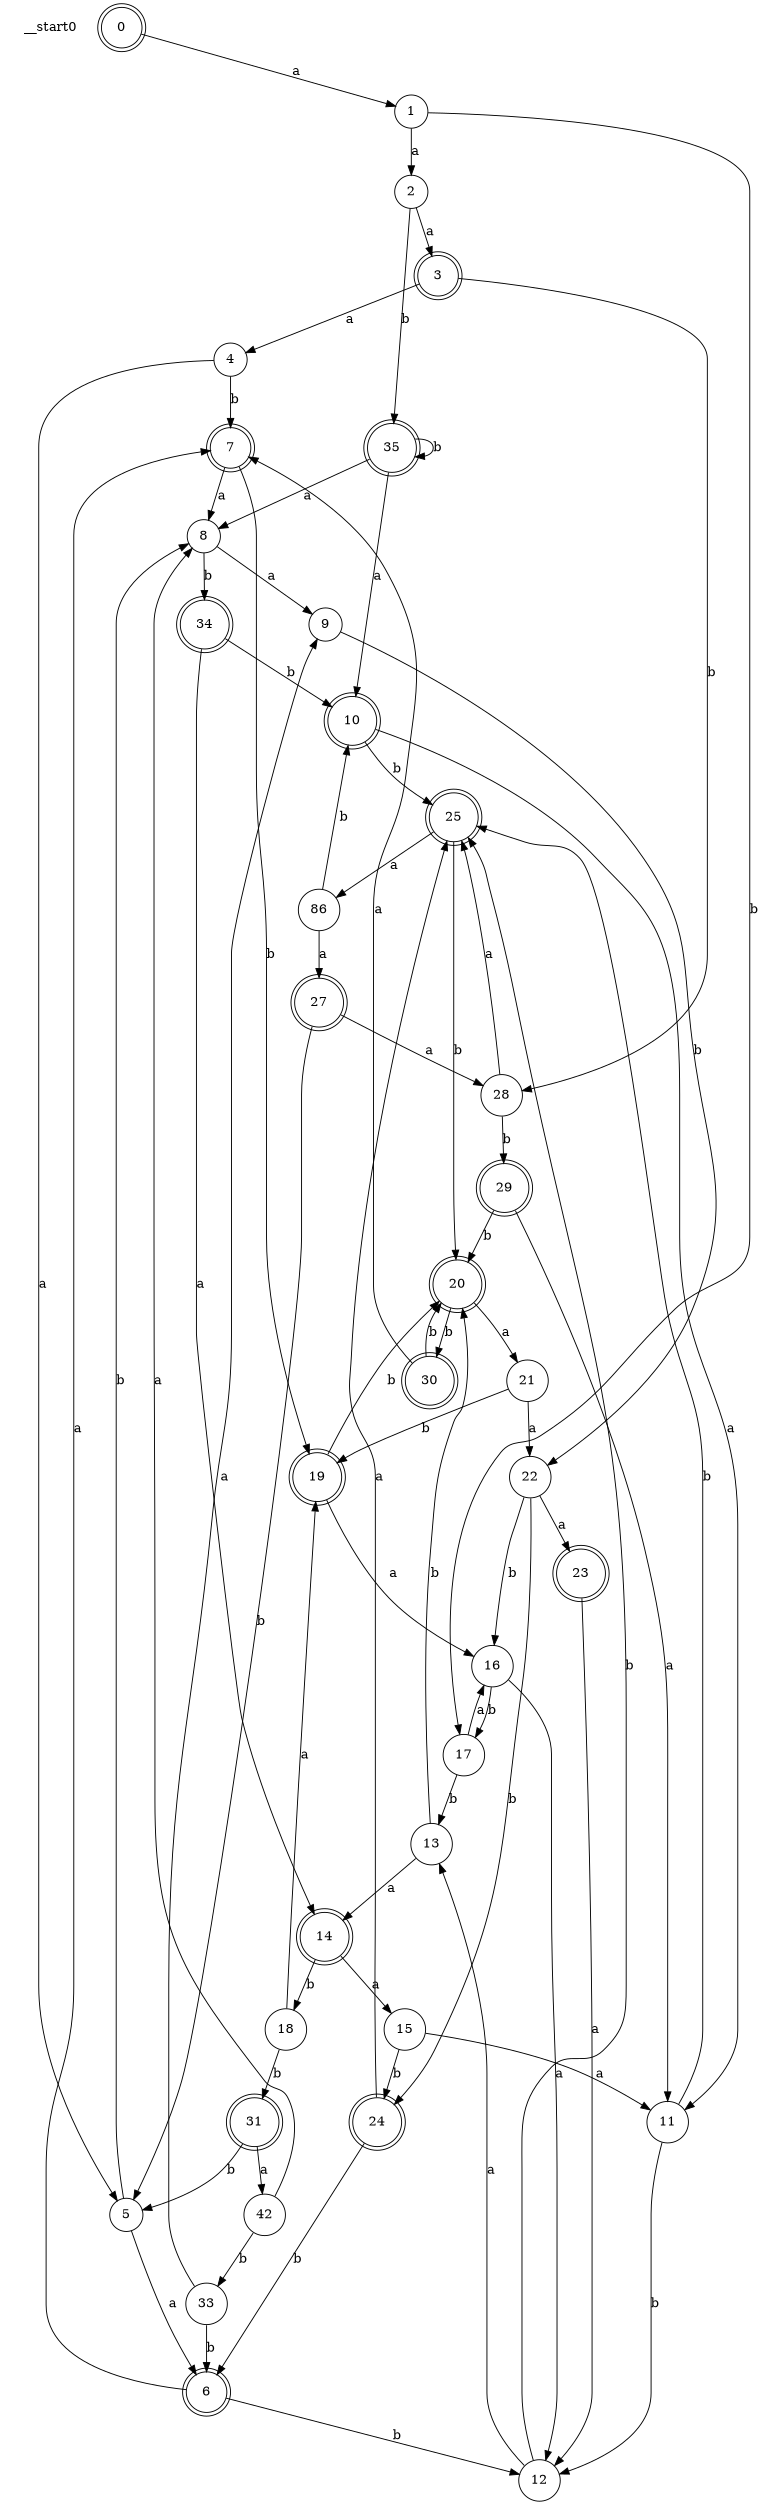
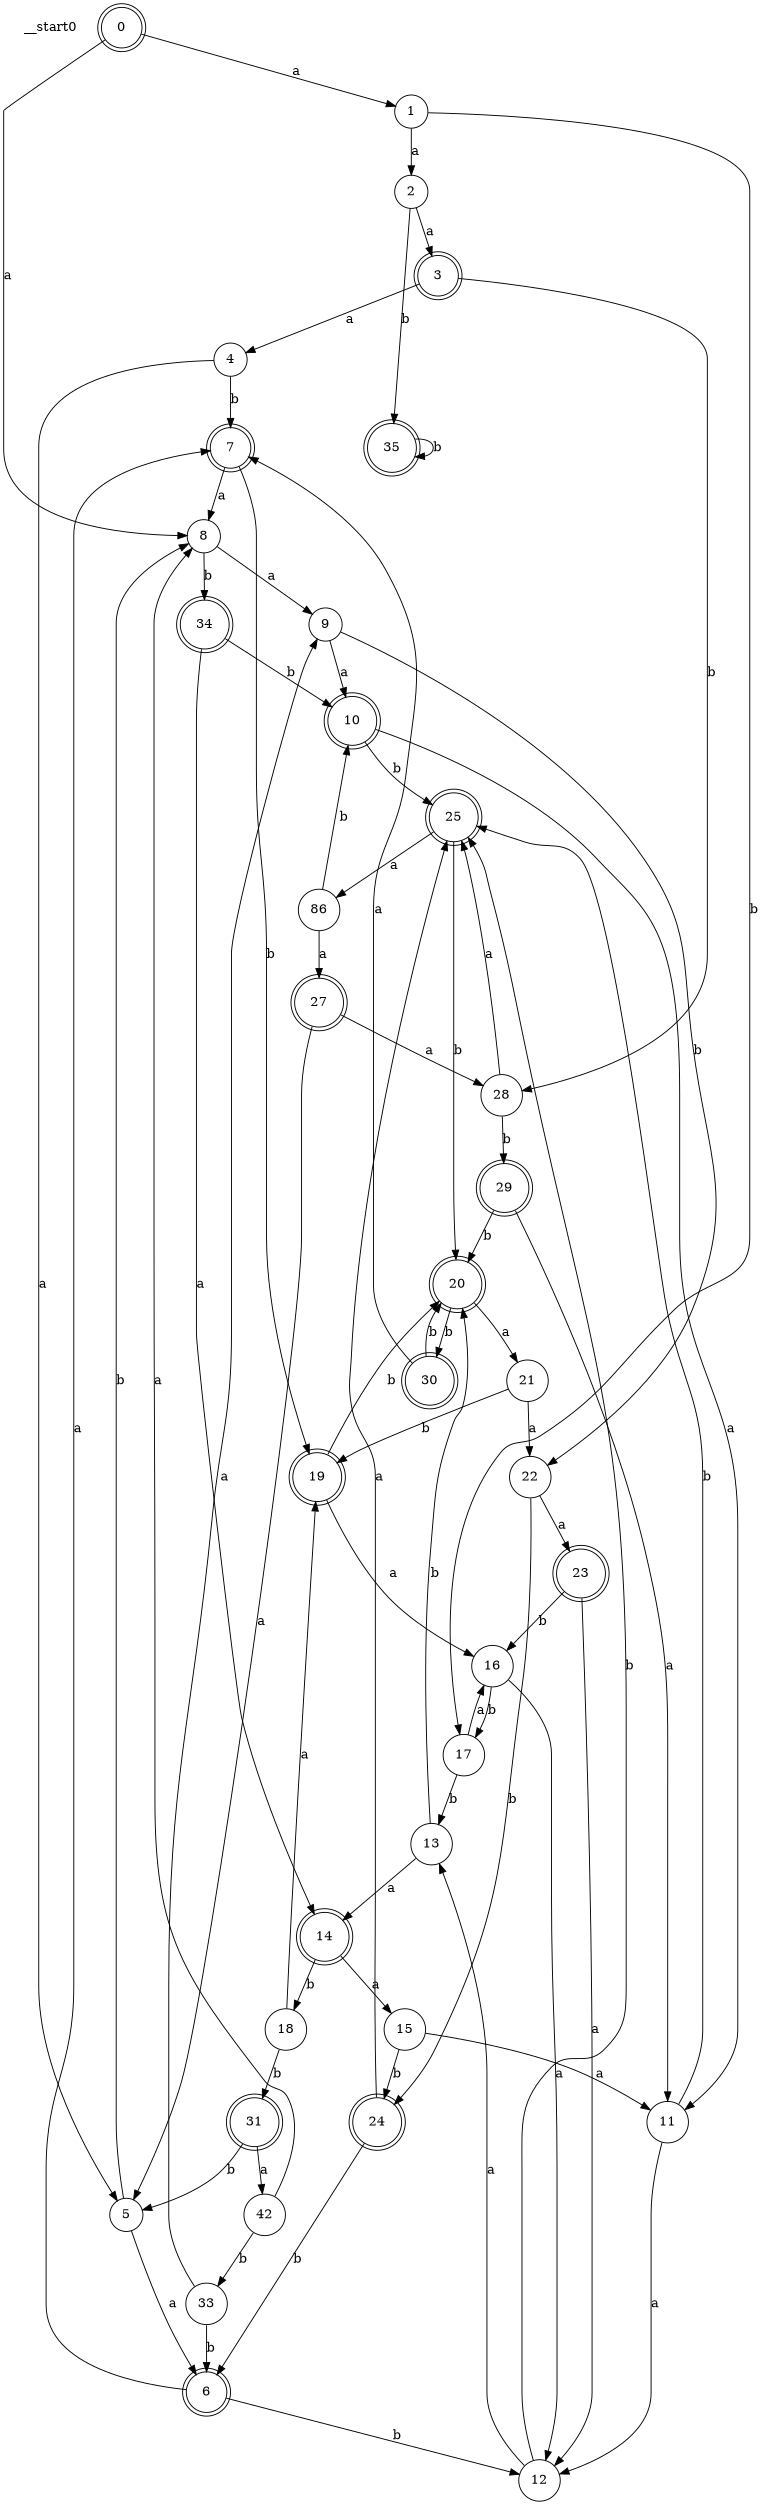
edge "35" -> "8": now "0" -> "8"
edge "35" -> "10": now "9" -> "10"
edge "22" -> "16": now "23" -> "16"
edge "27" -> "5": label "b" -> "a"
edge "11" -> "12": label "b" -> "a"
